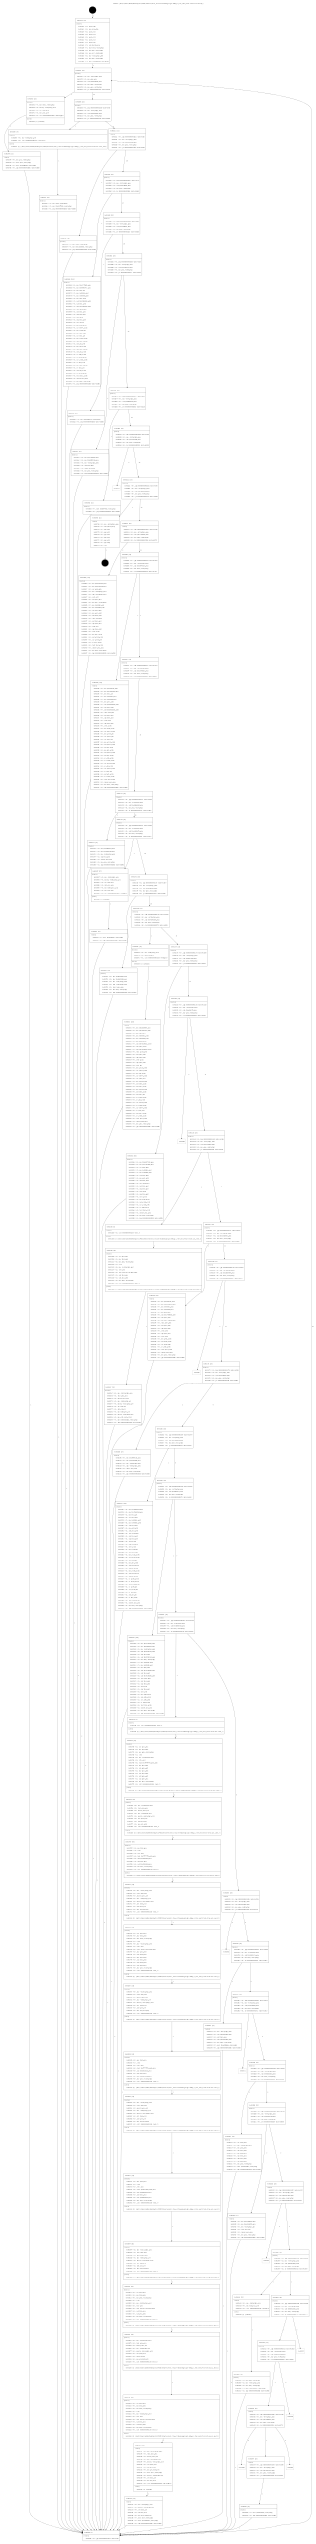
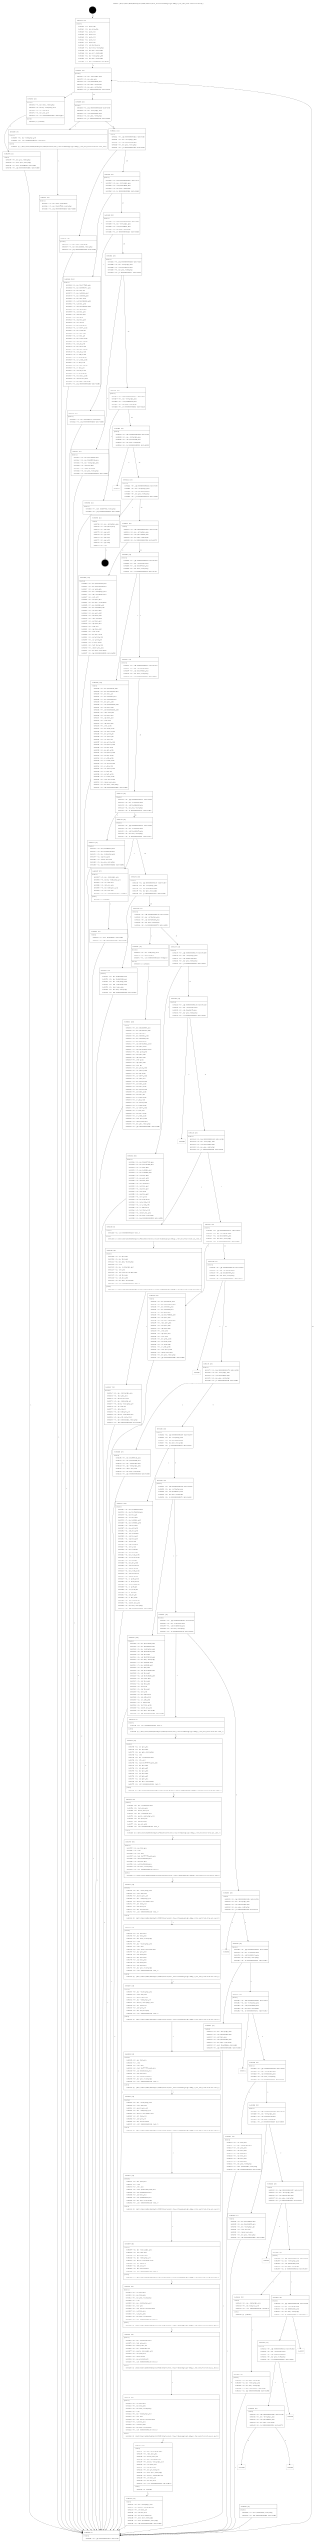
node "0x401e4f [25]": removed
